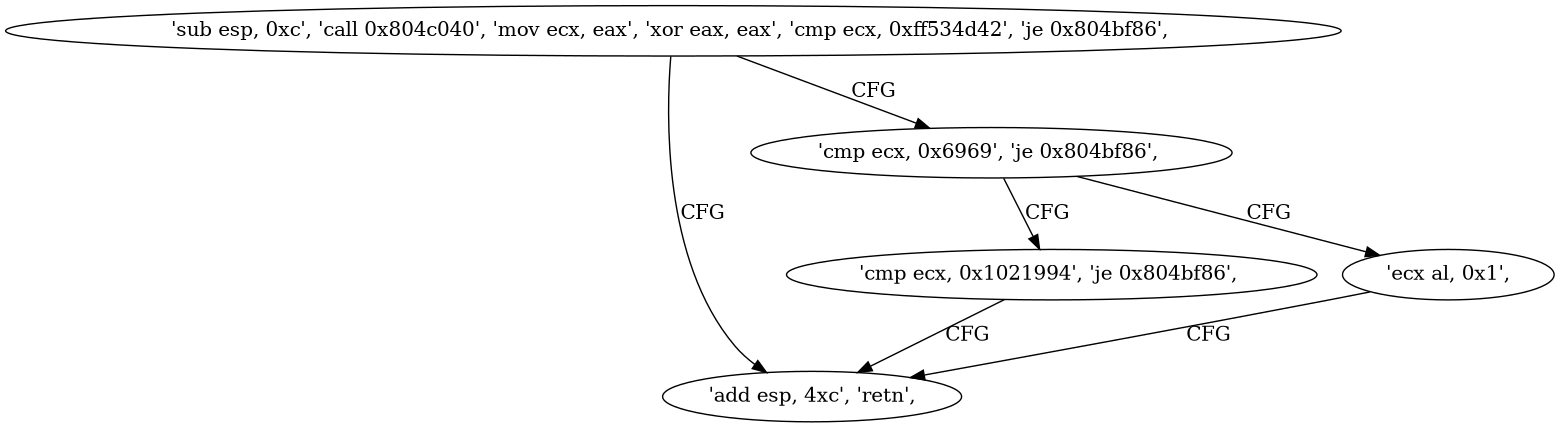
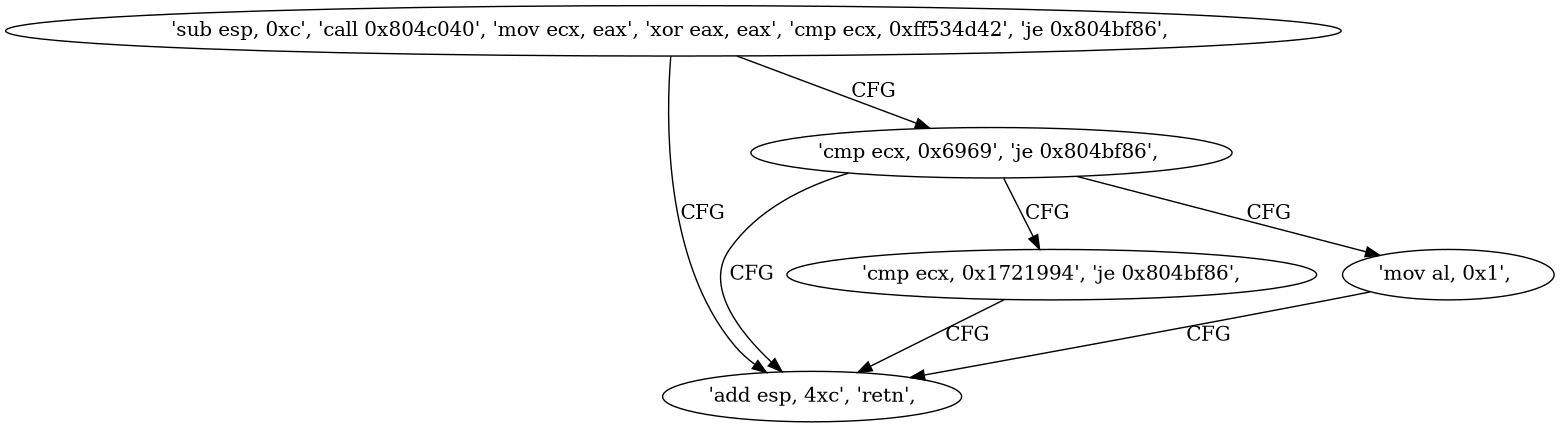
edge "'cmp ecx, 0x6969', 'je 0x804bf86'," -> "'add esp, 4xc', 'retn',": added, label "CFG"
node "'cmp ecx, 0x1021994', 'je 0x804bf86',": label "'cmp ecx, 0x1021994', 'je 0x804bf86'," -> "'cmp ecx, 0x1721994', 'je 0x804bf86',"
node "'ecx al, 0x1',": label "'ecx al, 0x1'," -> "'mov al, 0x1',"
